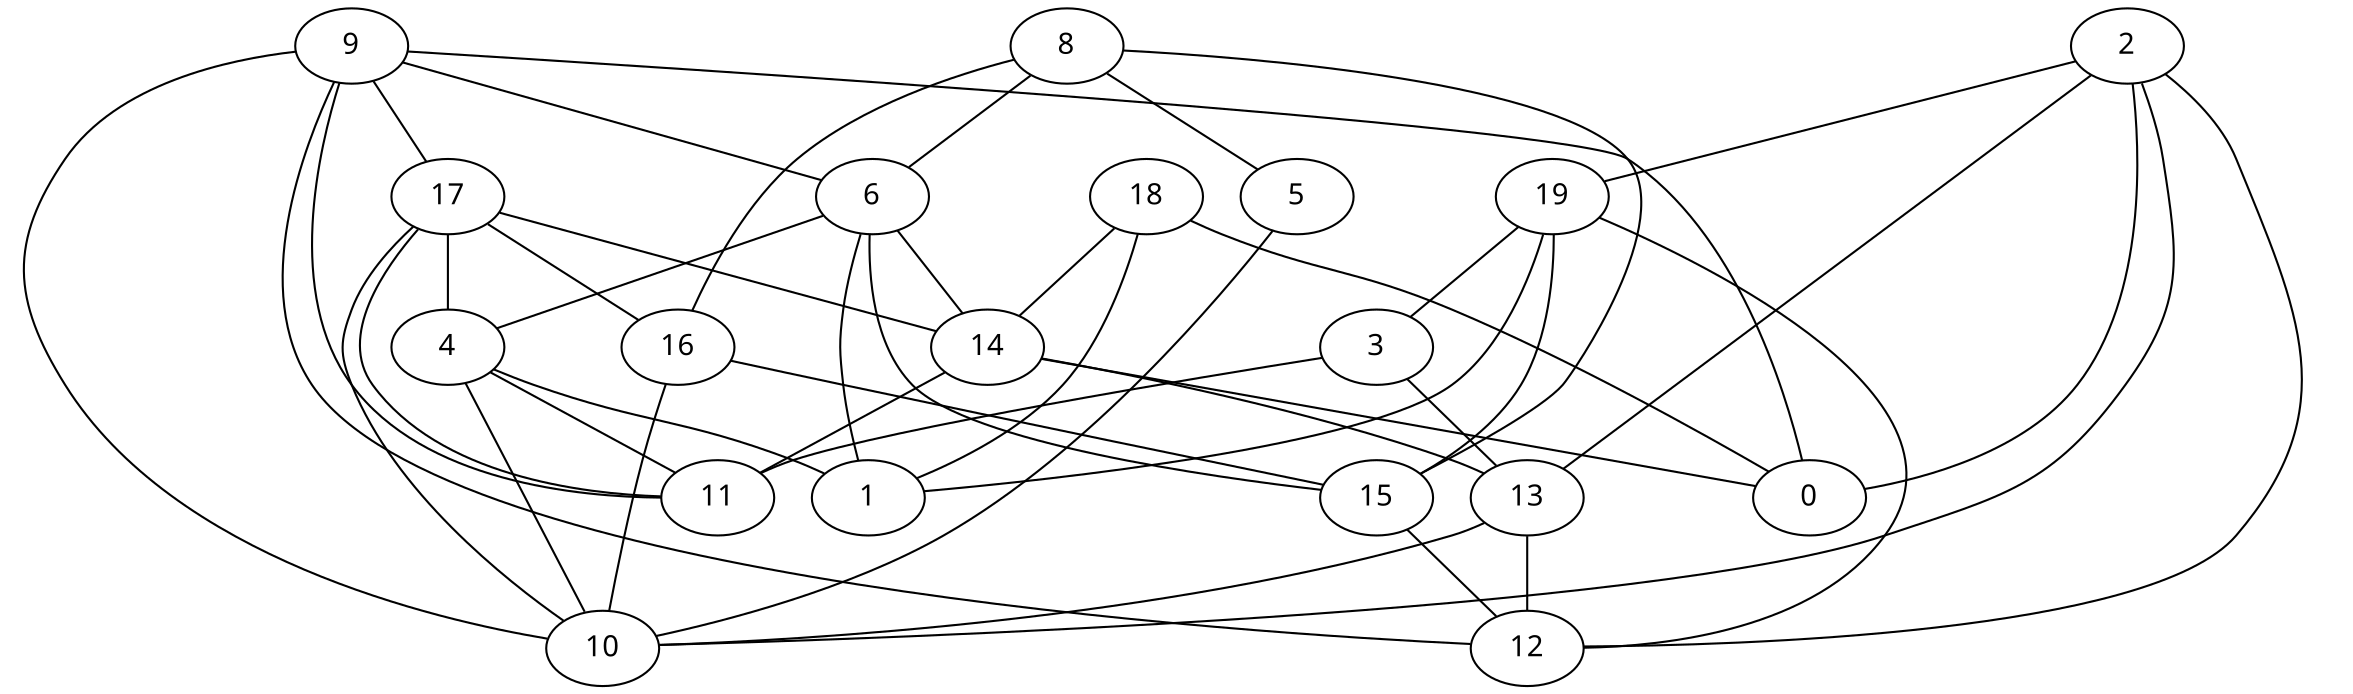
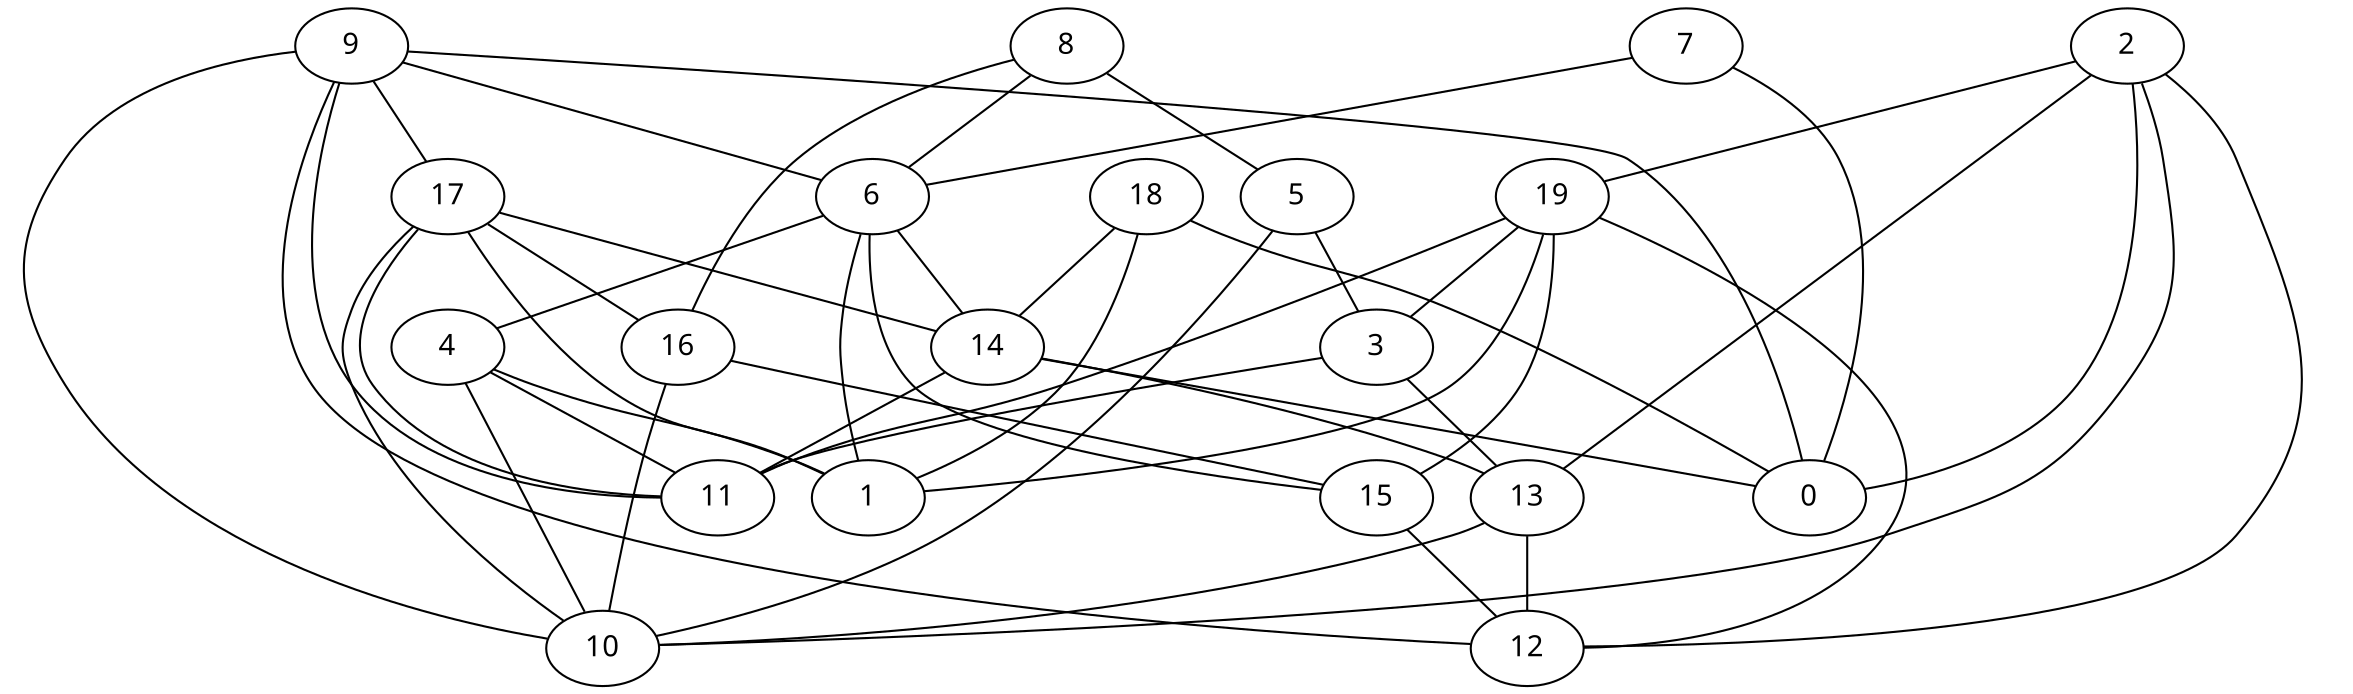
node "7": added
edge "8" -- "15": removed
edge "5" -- "3": added
edge "17" -- "4": now "17" -- "1"
edge "19" -- "11": added
